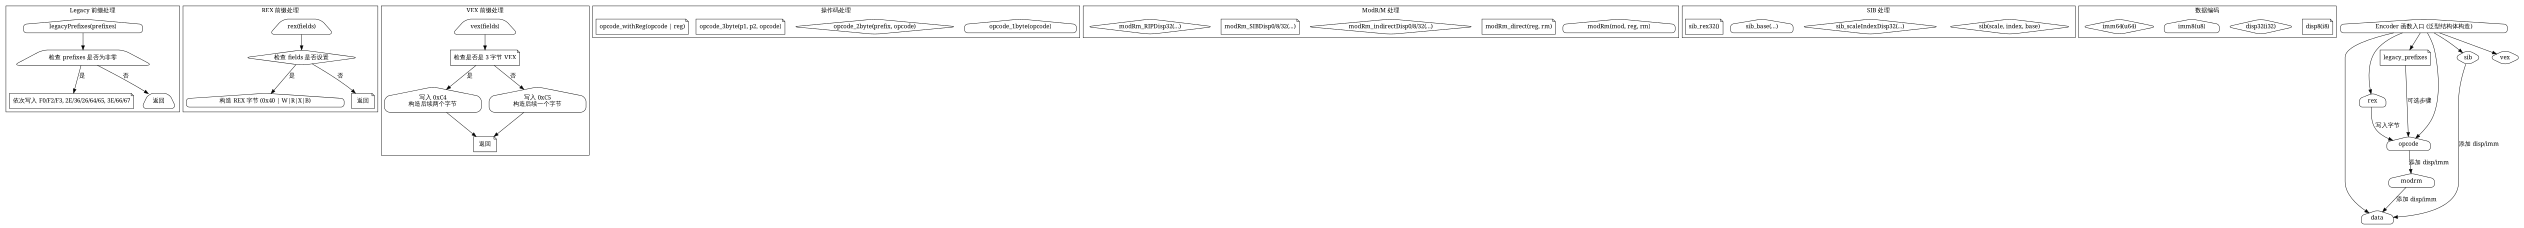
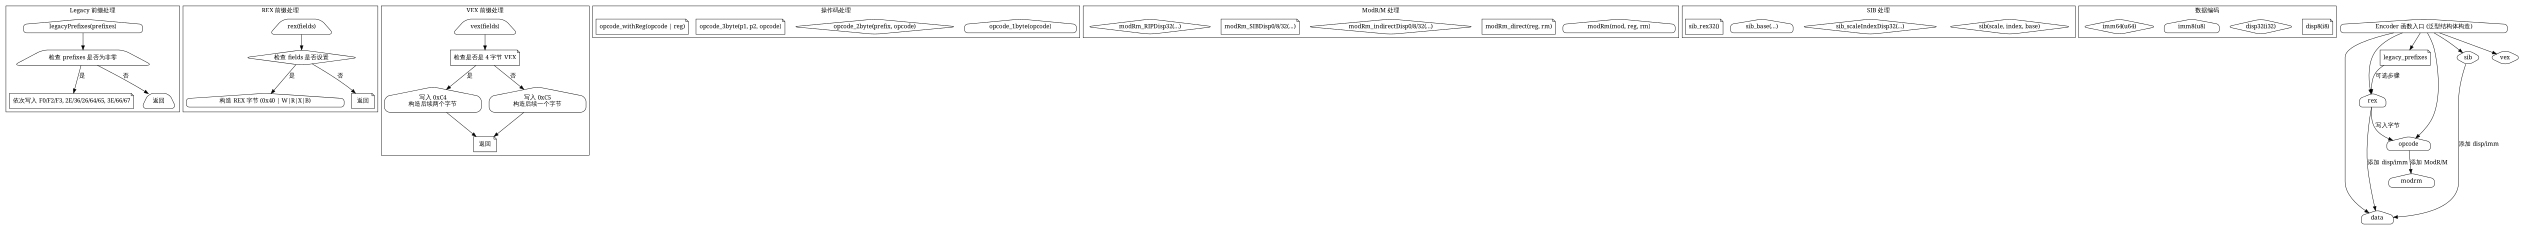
node "检查是否是 3 字节 VEX": label "检查是否是 3 字节 VEX" -> "检查是否是 4 字节 VEX"
edge "legacy_prefixes" -> "opcode": now "legacy_prefixes" -> "rex"
edge "opcode" -> "modrm": label "添加 disp/imm" -> "添加 ModR/M"
edge "modrm" -> "data": now "rex" -> "data"
